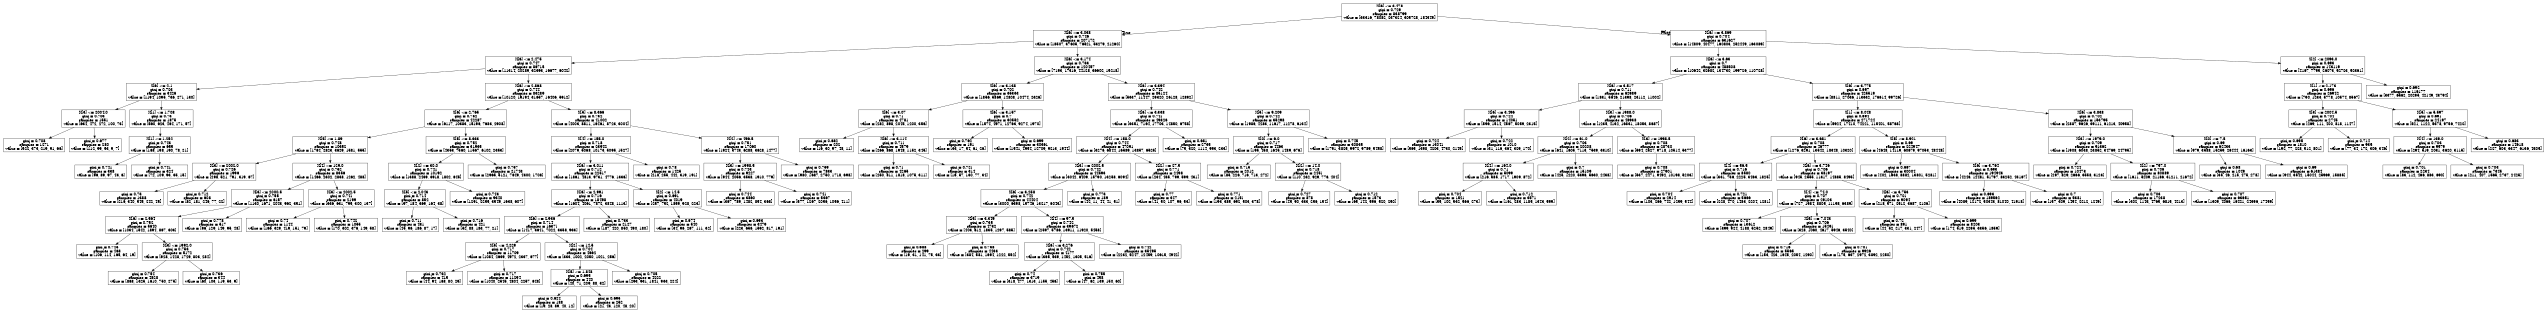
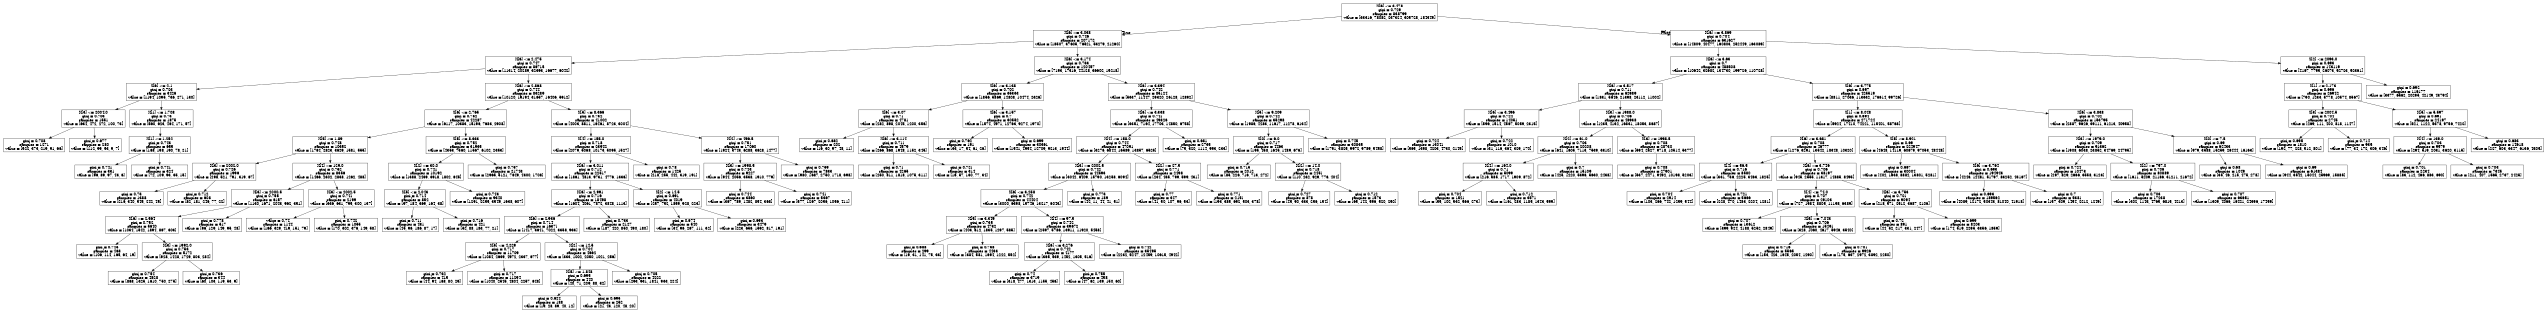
node "gini = 0.741 samples = 338 value = [96, 89, 97, 43, 6]": label "gini = 0.741 samples = 338 value = [96, 89, 97, 43, 6]" -> "gini = 0.741 samples = 331 value = [96, 89, 97, 43, 6]"
node "gini = 0.74 samples = 1144 value = [166, 329, 419, 151, 79]": label "gini = 0.74 samples = 1144 value = [166, 329, 419, 151, 79]" -> "value = 0.74 samples = 1144 value = [166, 329, 419, 151, 79]"
node "gini = 0.755 gini = 458 value = [47, 62, 139, 150, 60]": label "gini = 0.755 gini = 458 value = [47, 62, 139, 150, 60]" -> "gini = 0.755 samples = 458 value = [47, 62, 139, 150, 60]"
